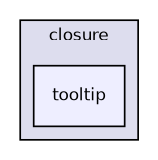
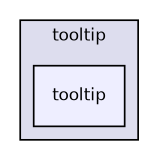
cluster "closure": label "closure" -> "tooltip"
